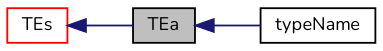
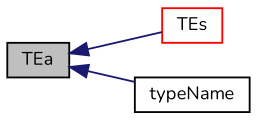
edge "TEa" -> "TEs": reversed
